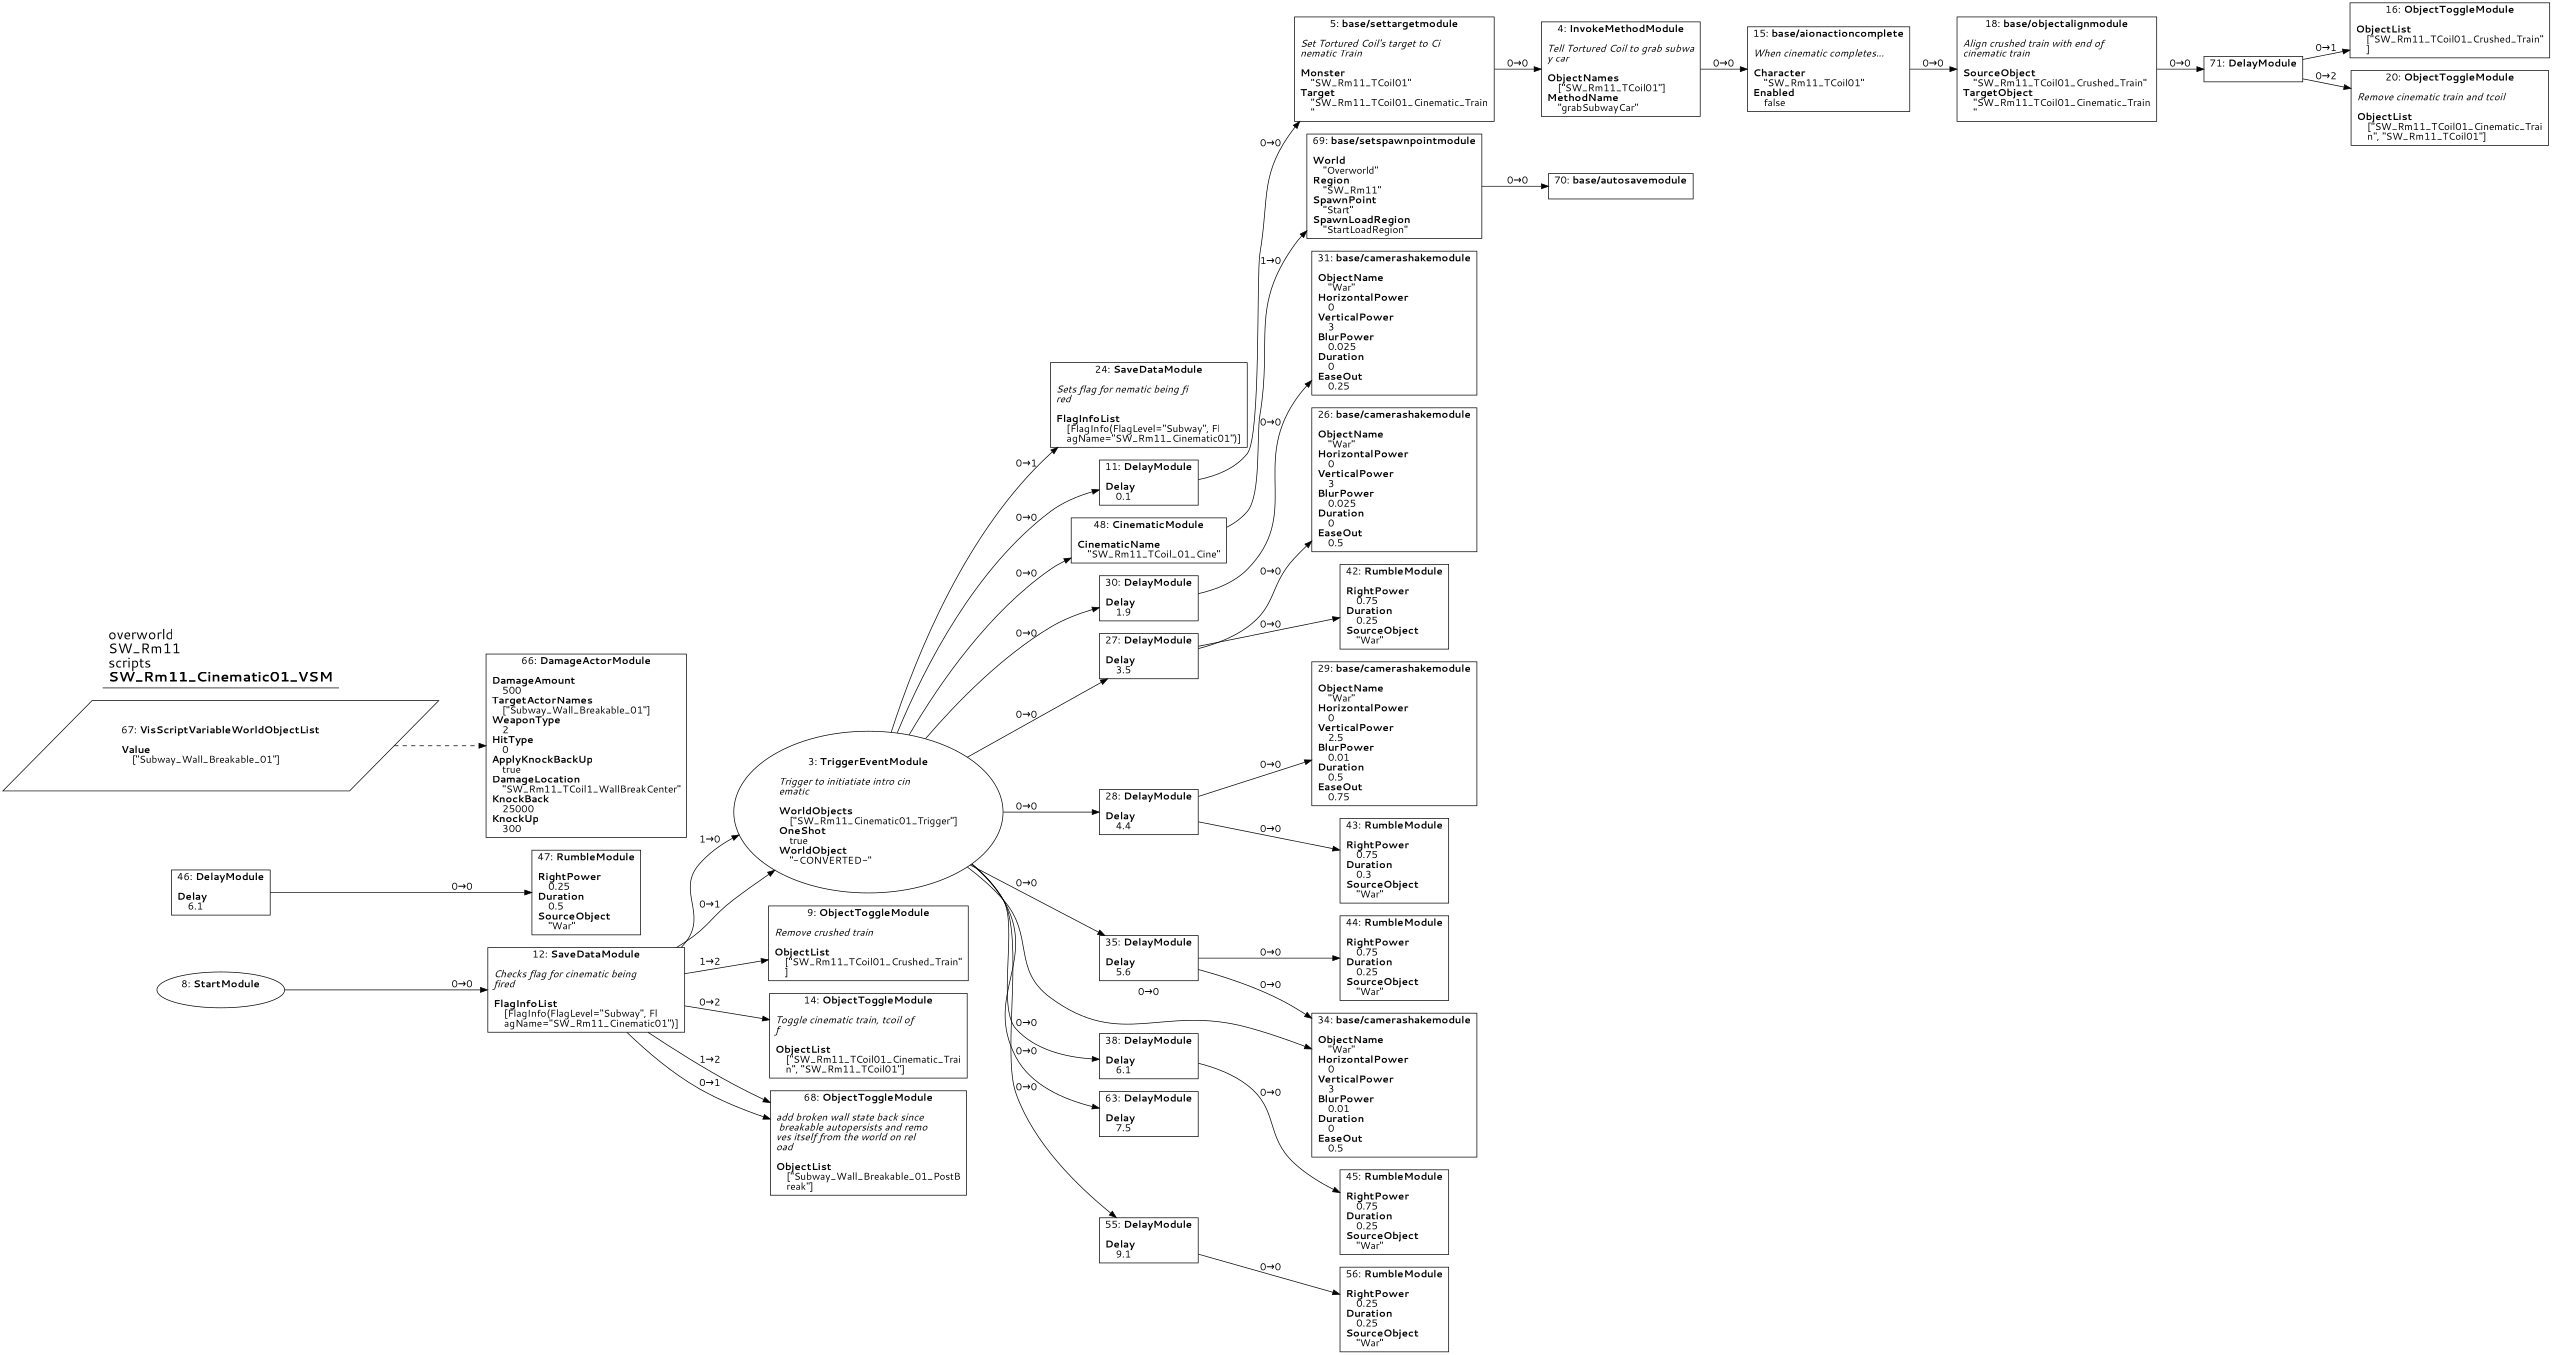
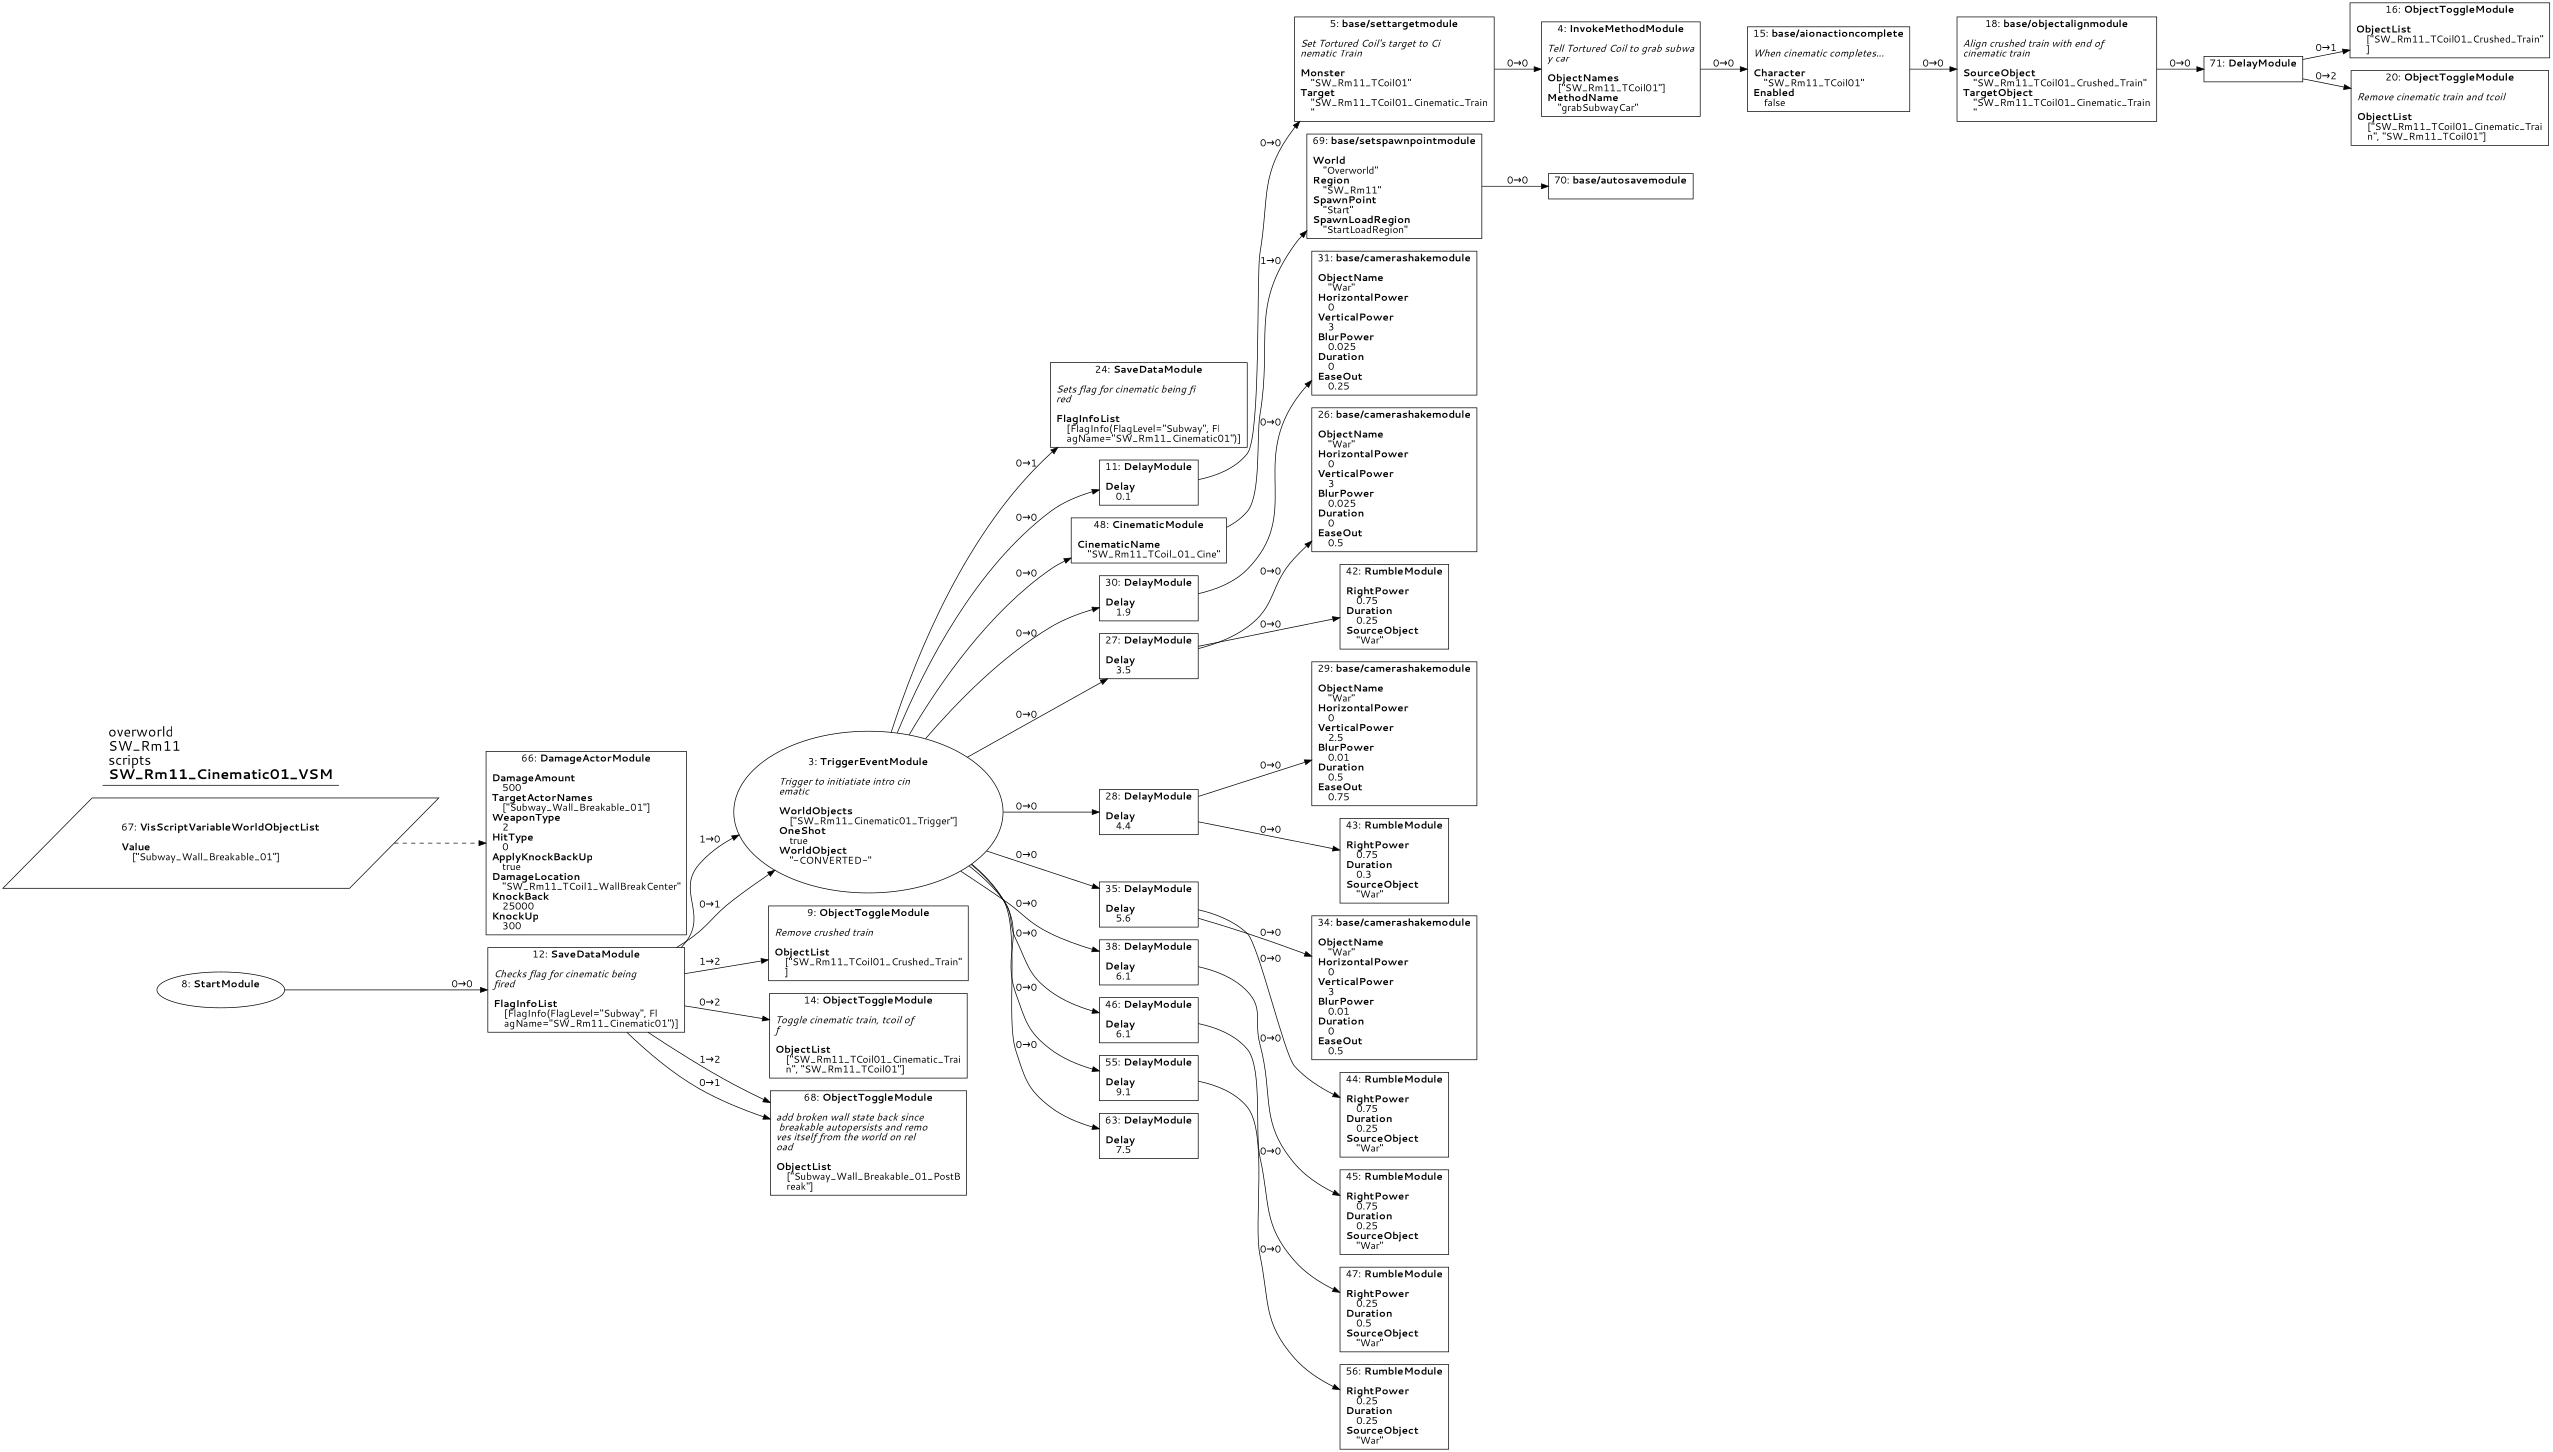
node "24:": text "Sets flag for nematic being fi" -> "Sets flag for cinematic being fi"
edge "3:" -> "34:": now "3:" -> "46:"
